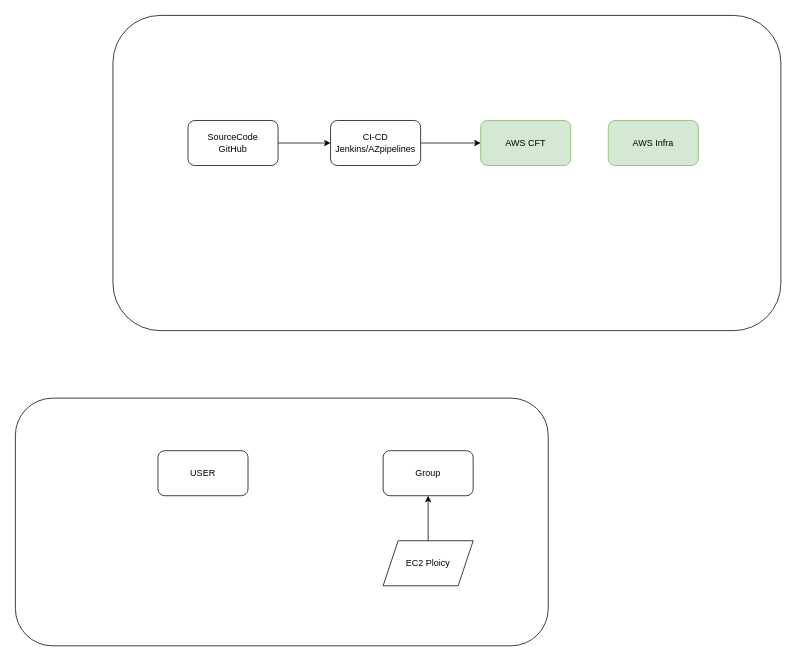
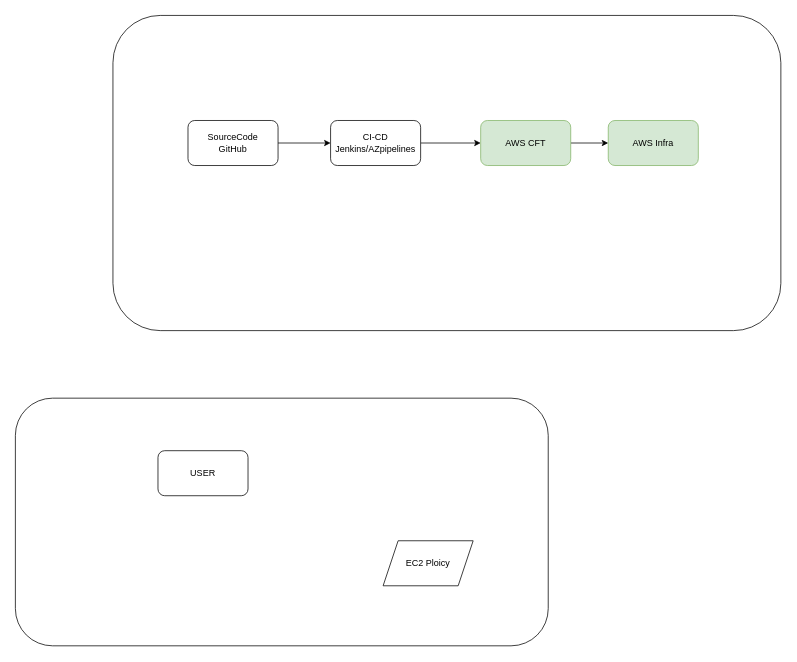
edge "AWS CFT" -> "AWS Infra": added
node "Group": removed
edge "EC2 Ploicy" -> "Group": removed
